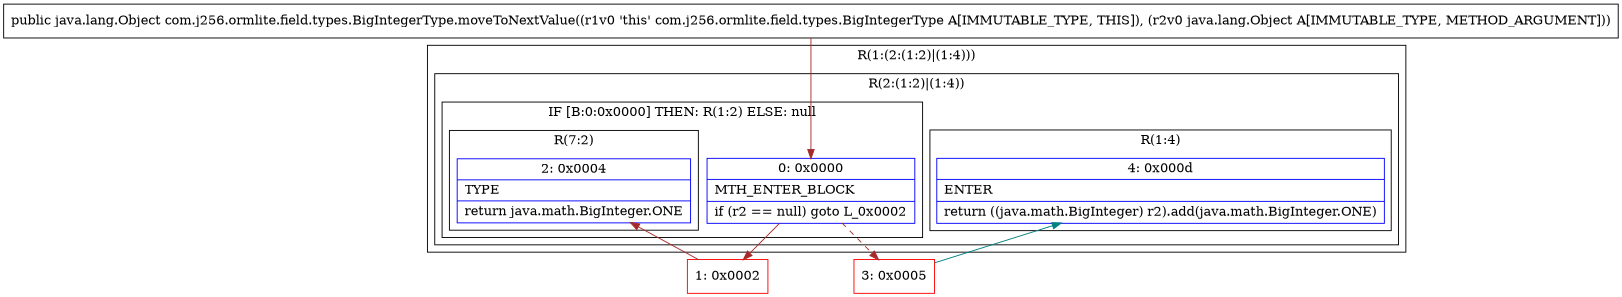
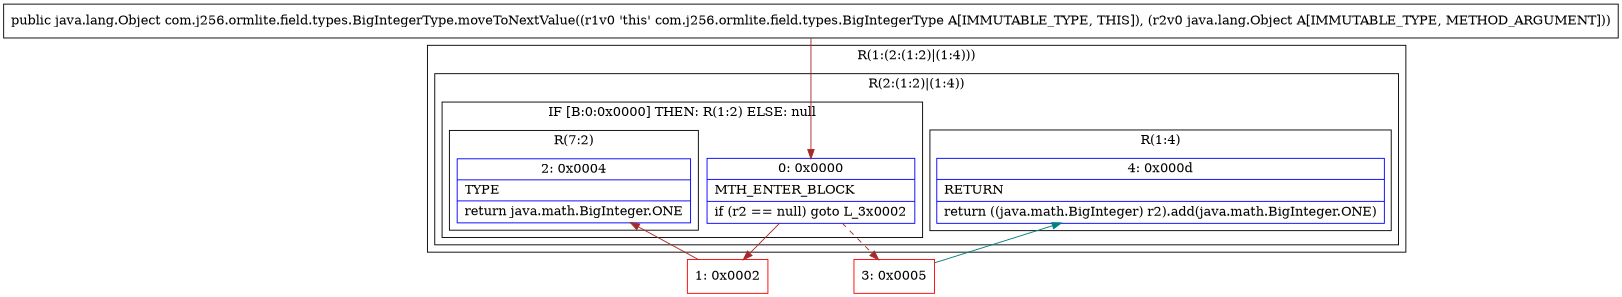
node "4: 0x000d": text "ENTER" -> "RETURN"
node "0: 0x0000": text "if (r2 == null) goto L_0x0002" -> "if (r2 == null) goto L_3x0002"
